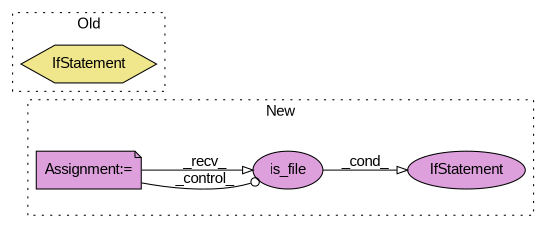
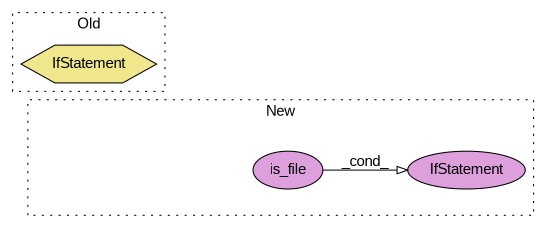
node "Assignment:=": removed
